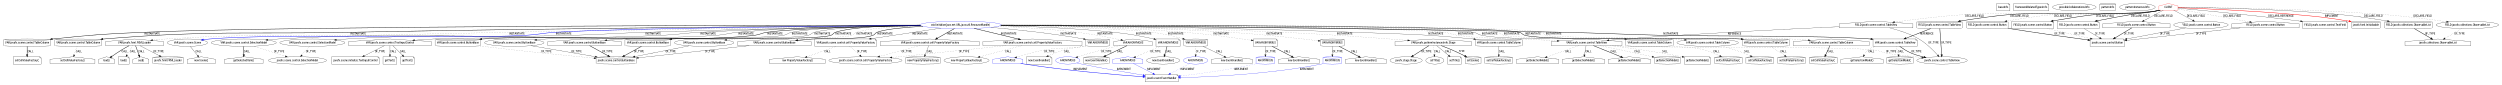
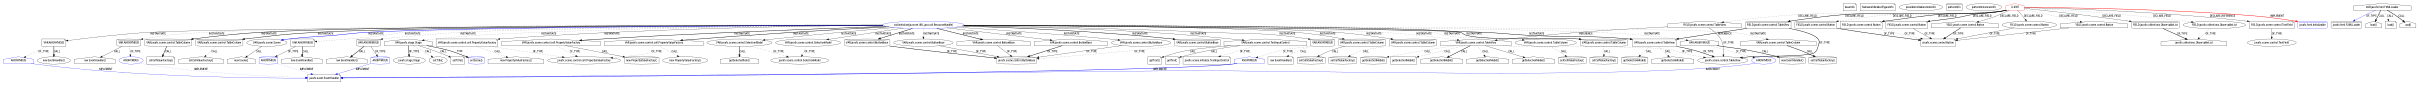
node "javafx.fxml.Initializable": color black -> blue
edge "void initialize(java.net.URL,java.util.ResourceBundle)" -> "VAR:javafx.fxml.FXMLLoader": removed, label "INSTANTIATE"
node "VAR:javafx.patternInstancesInfo.Stage": label "VAR:javafx.patternInstancesInfo.Stage" -> "VAR:javafx.stage.Stage"
node "javafx.scene.control.TextField": added
edge "VAR:javafx.fxml.FXMLLoader" -> "javafx.fxml.FXMLLoader": color black -> blue
edge "VAR:javafx.scene.control.TextInputControl" -> "javafx.scene.initialize.TextInputControl": style solid -> dotted
node "setScene()": color black -> blue
